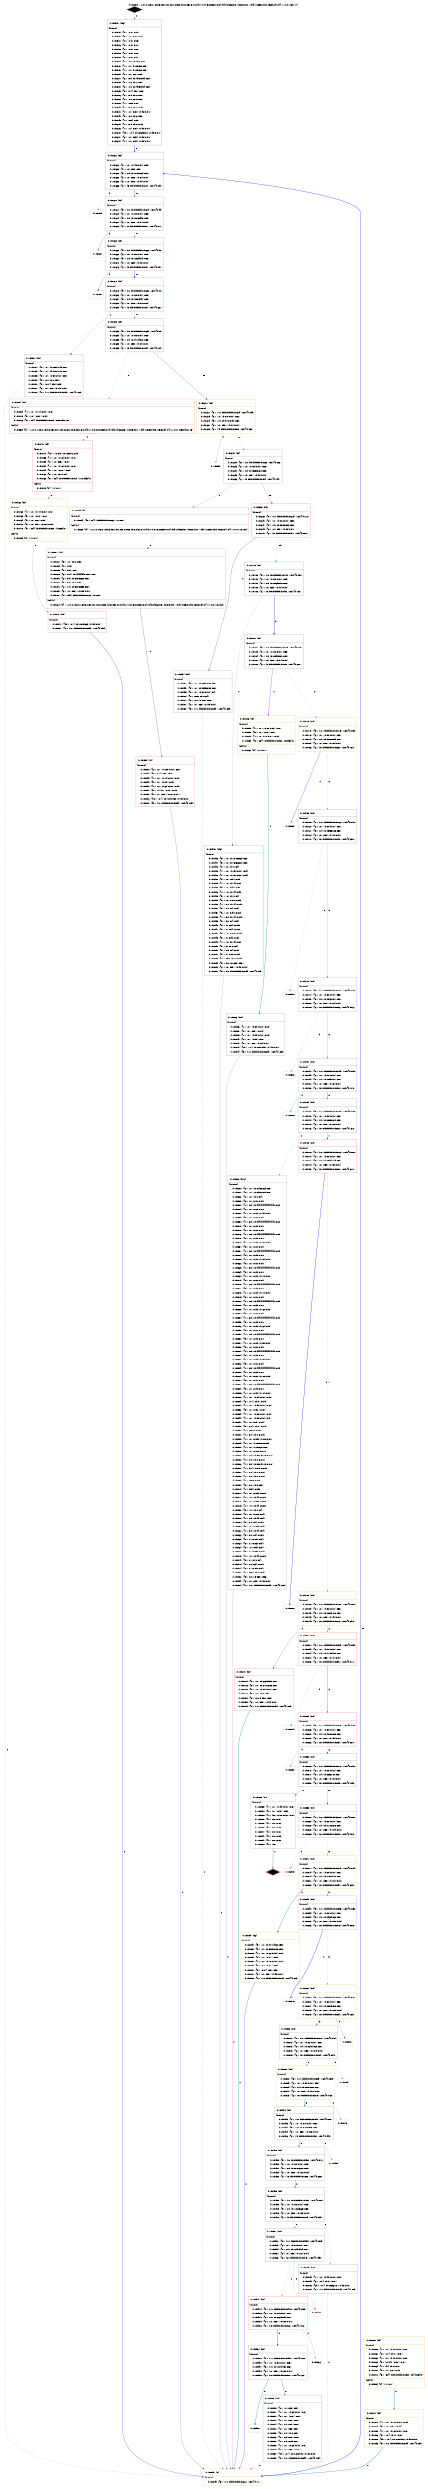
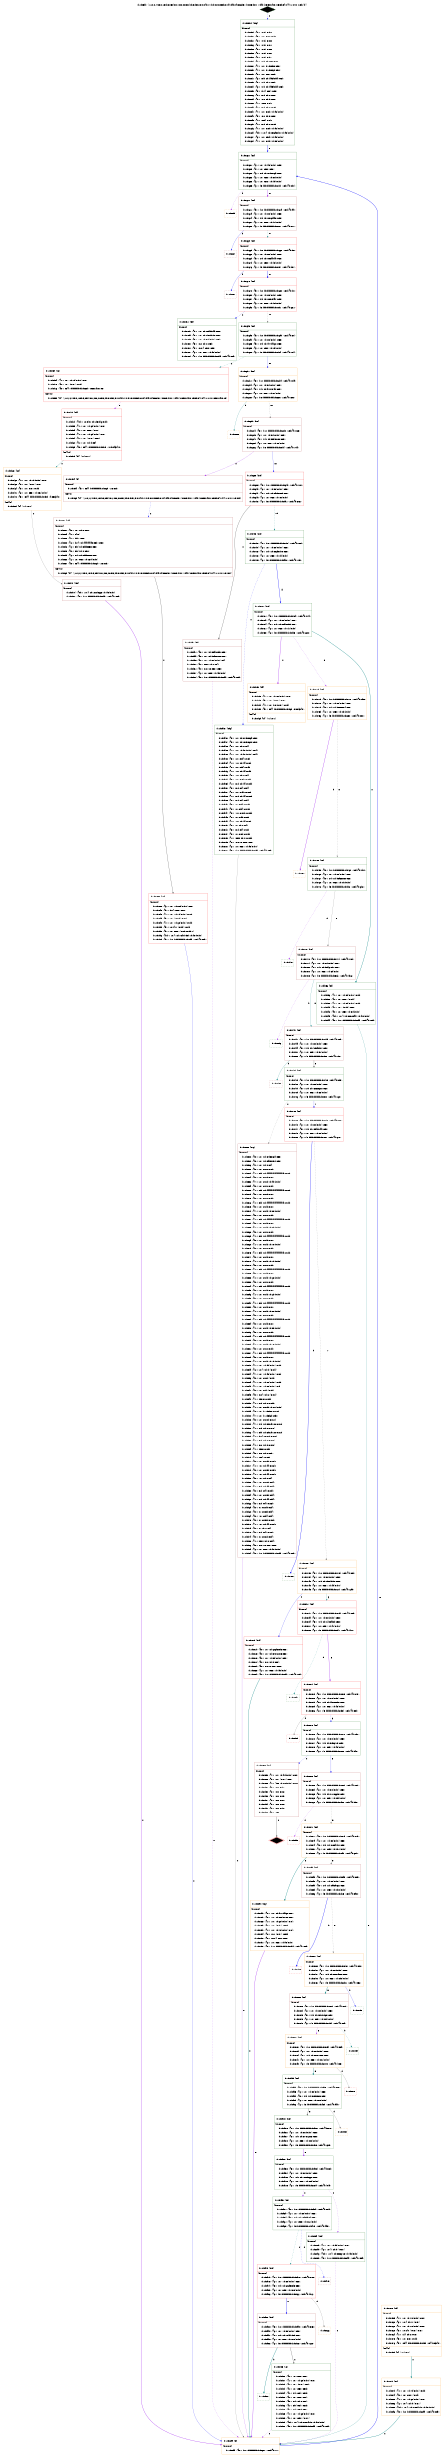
edge "0x401bd3 [19]" -> "0x401be6 [30]": now "0x401724 [28]" -> "0x401be6 [30]"
edge "0x401c04 [30]" -> "0x402299 [5]": removed, label "1"
